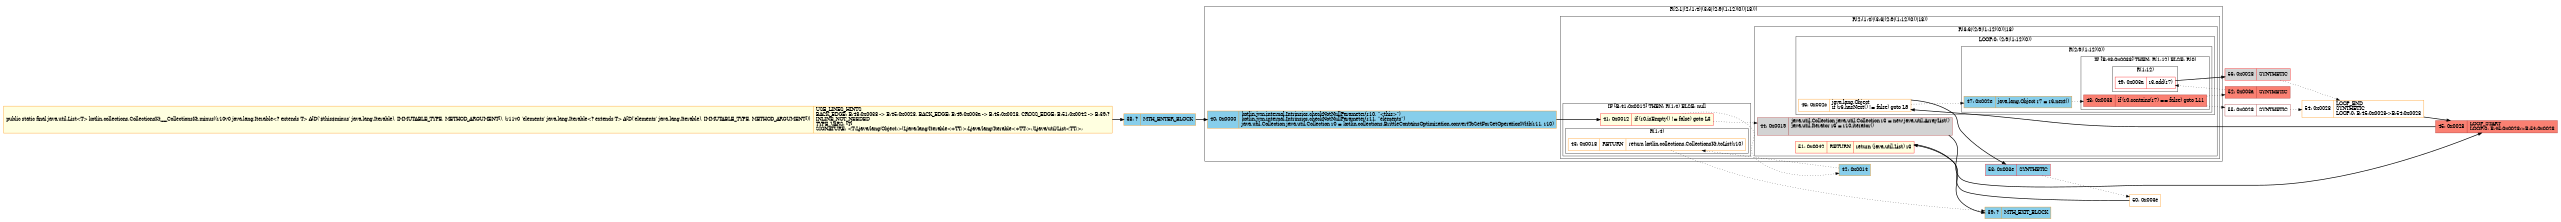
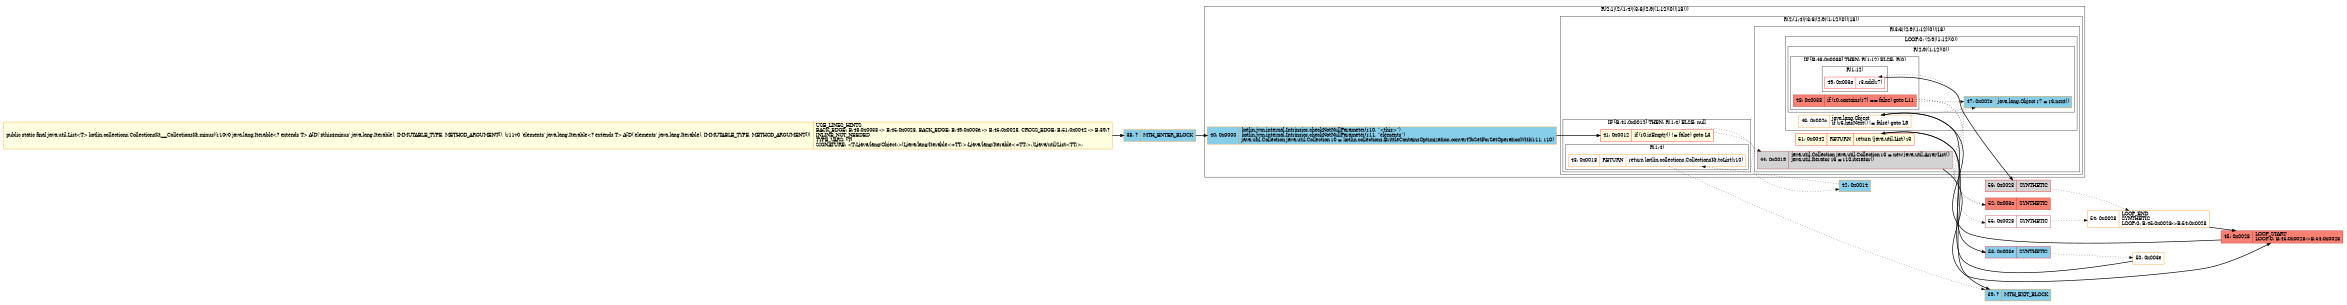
edge "47: 0x002e" -> "48: 0x0038": reversed
